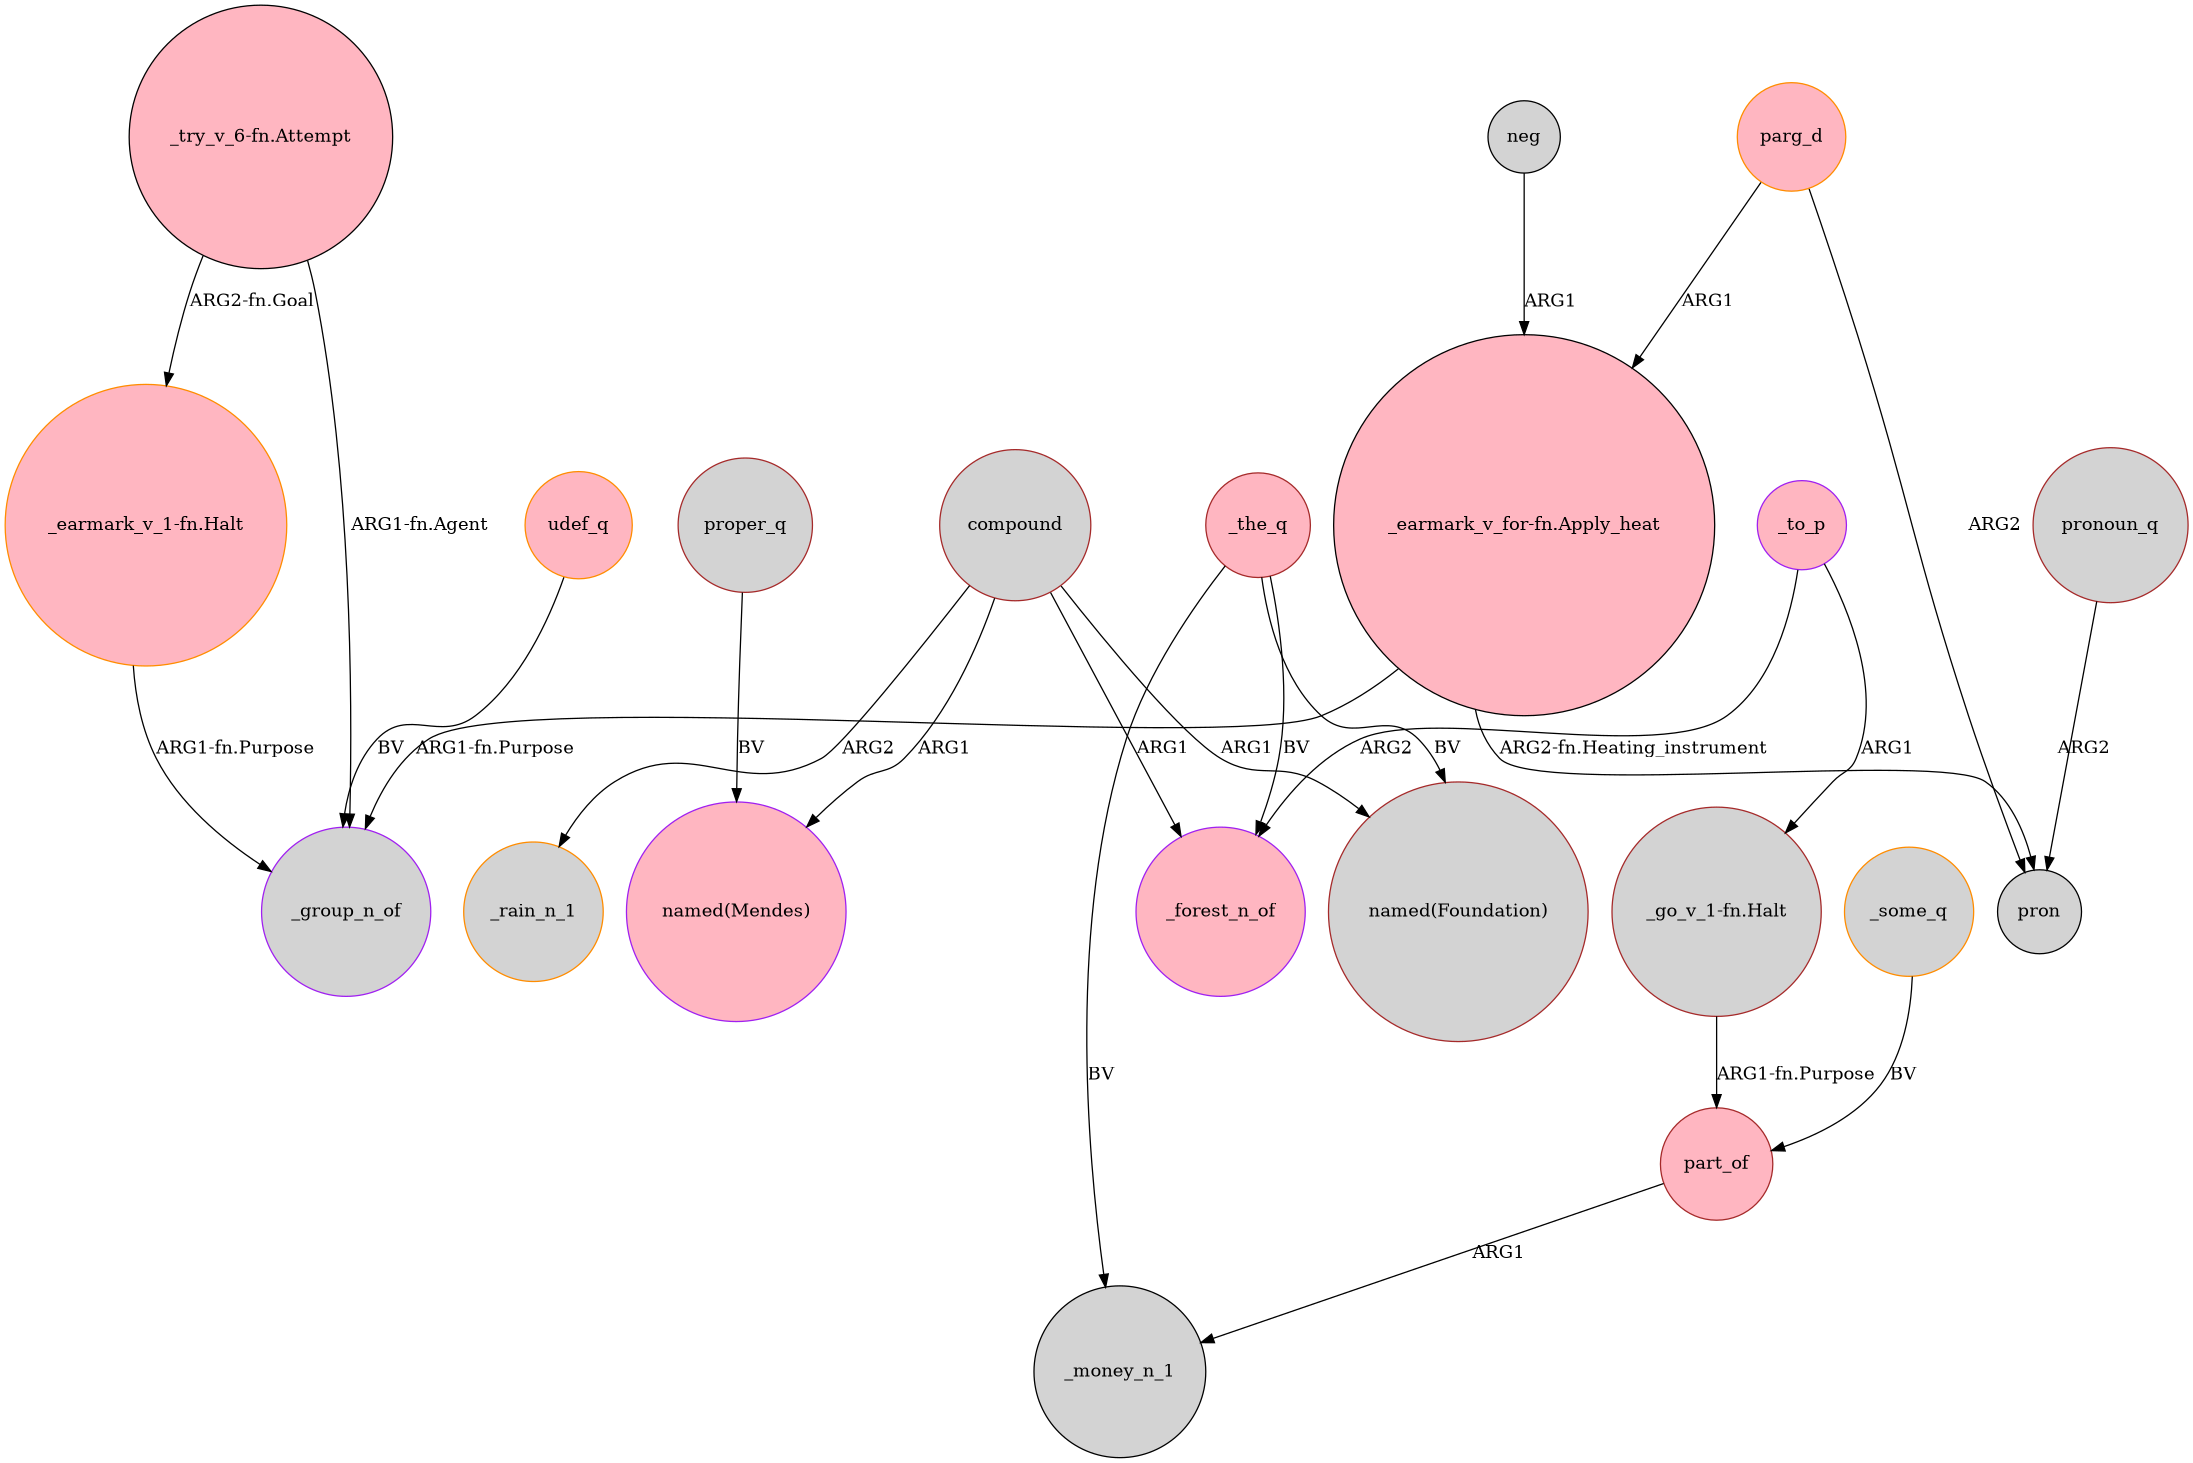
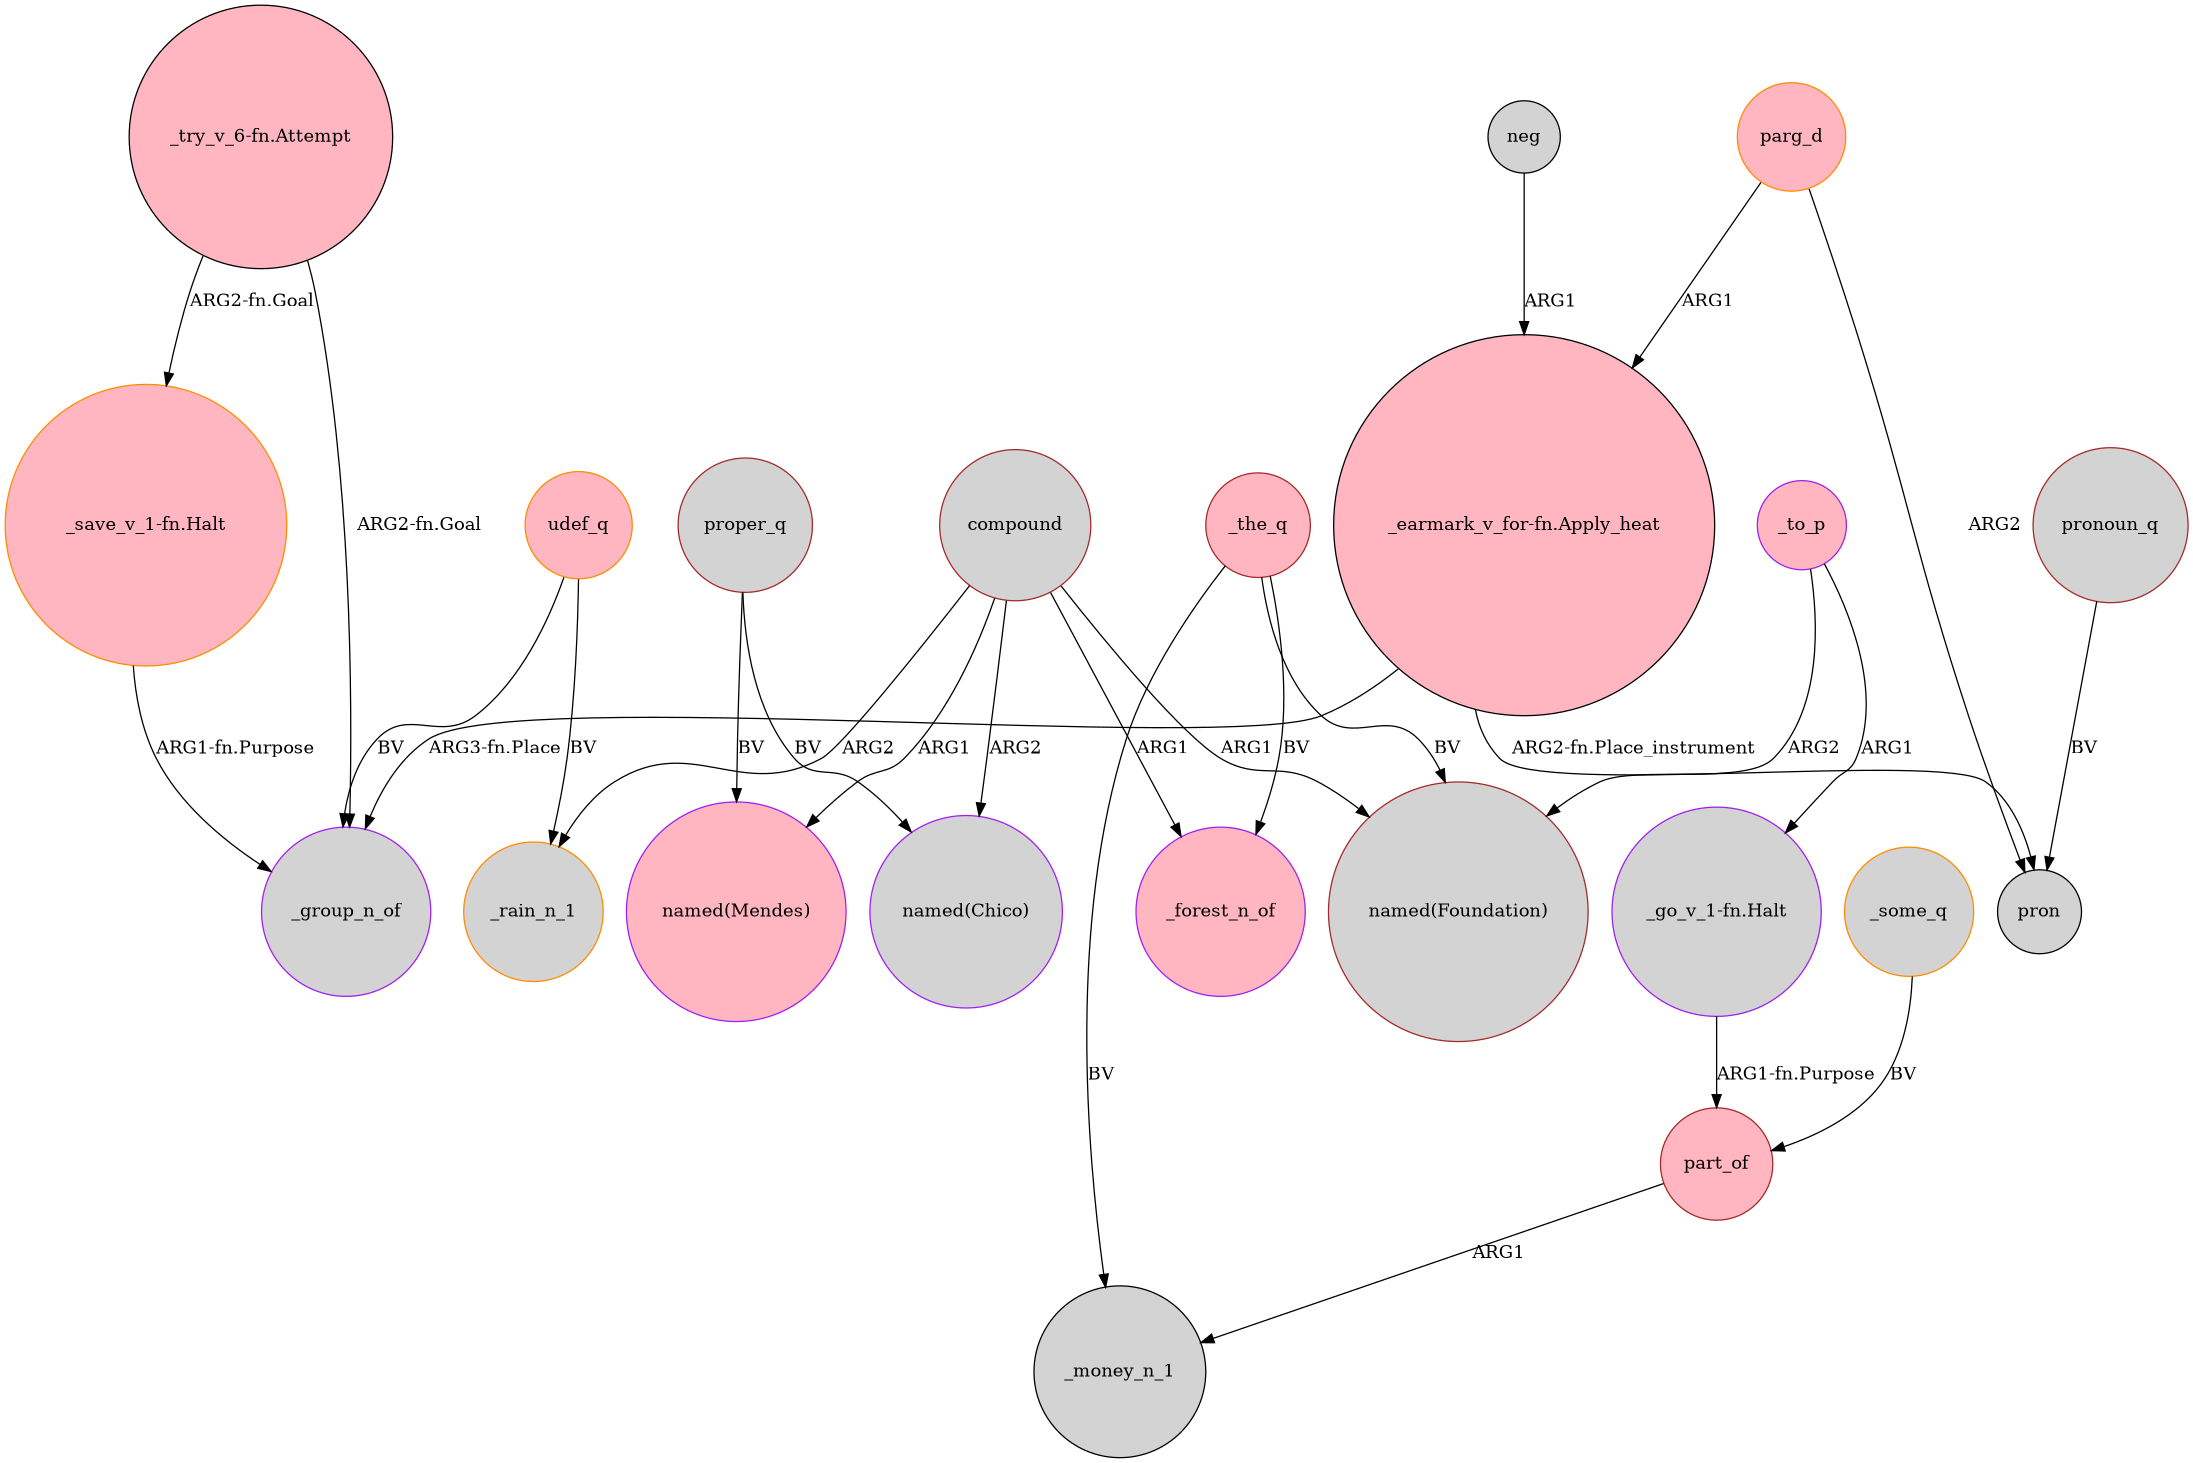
node "_earmark_v_1-fn.Halt": label "_earmark_v_1-fn.Halt" -> "_save_v_1-fn.Halt"
edge "_try_v_6-fn.Attempt" -> "_group_n_of": label "ARG1-fn.Agent" -> "ARG2-fn.Goal"
edge "udef_q" -> "_rain_n_1": added, label "BV"
edge "_to_p" -> "_forest_n_of": now "_to_p" -> "named(Foundation)"
edge "_earmark_v_for-fn.Apply_heat" -> "_group_n_of": label "ARG1-fn.Purpose" -> "ARG3-fn.Place"
edge "_earmark_v_for-fn.Apply_heat" -> "pron": label "ARG2-fn.Heating_instrument" -> "ARG2-fn.Place_instrument"
edge "pronoun_q" -> "pron": label "ARG2" -> "BV"
node "named(Chico)": added
node "_go_v_1-fn.Halt": color brown -> purple
